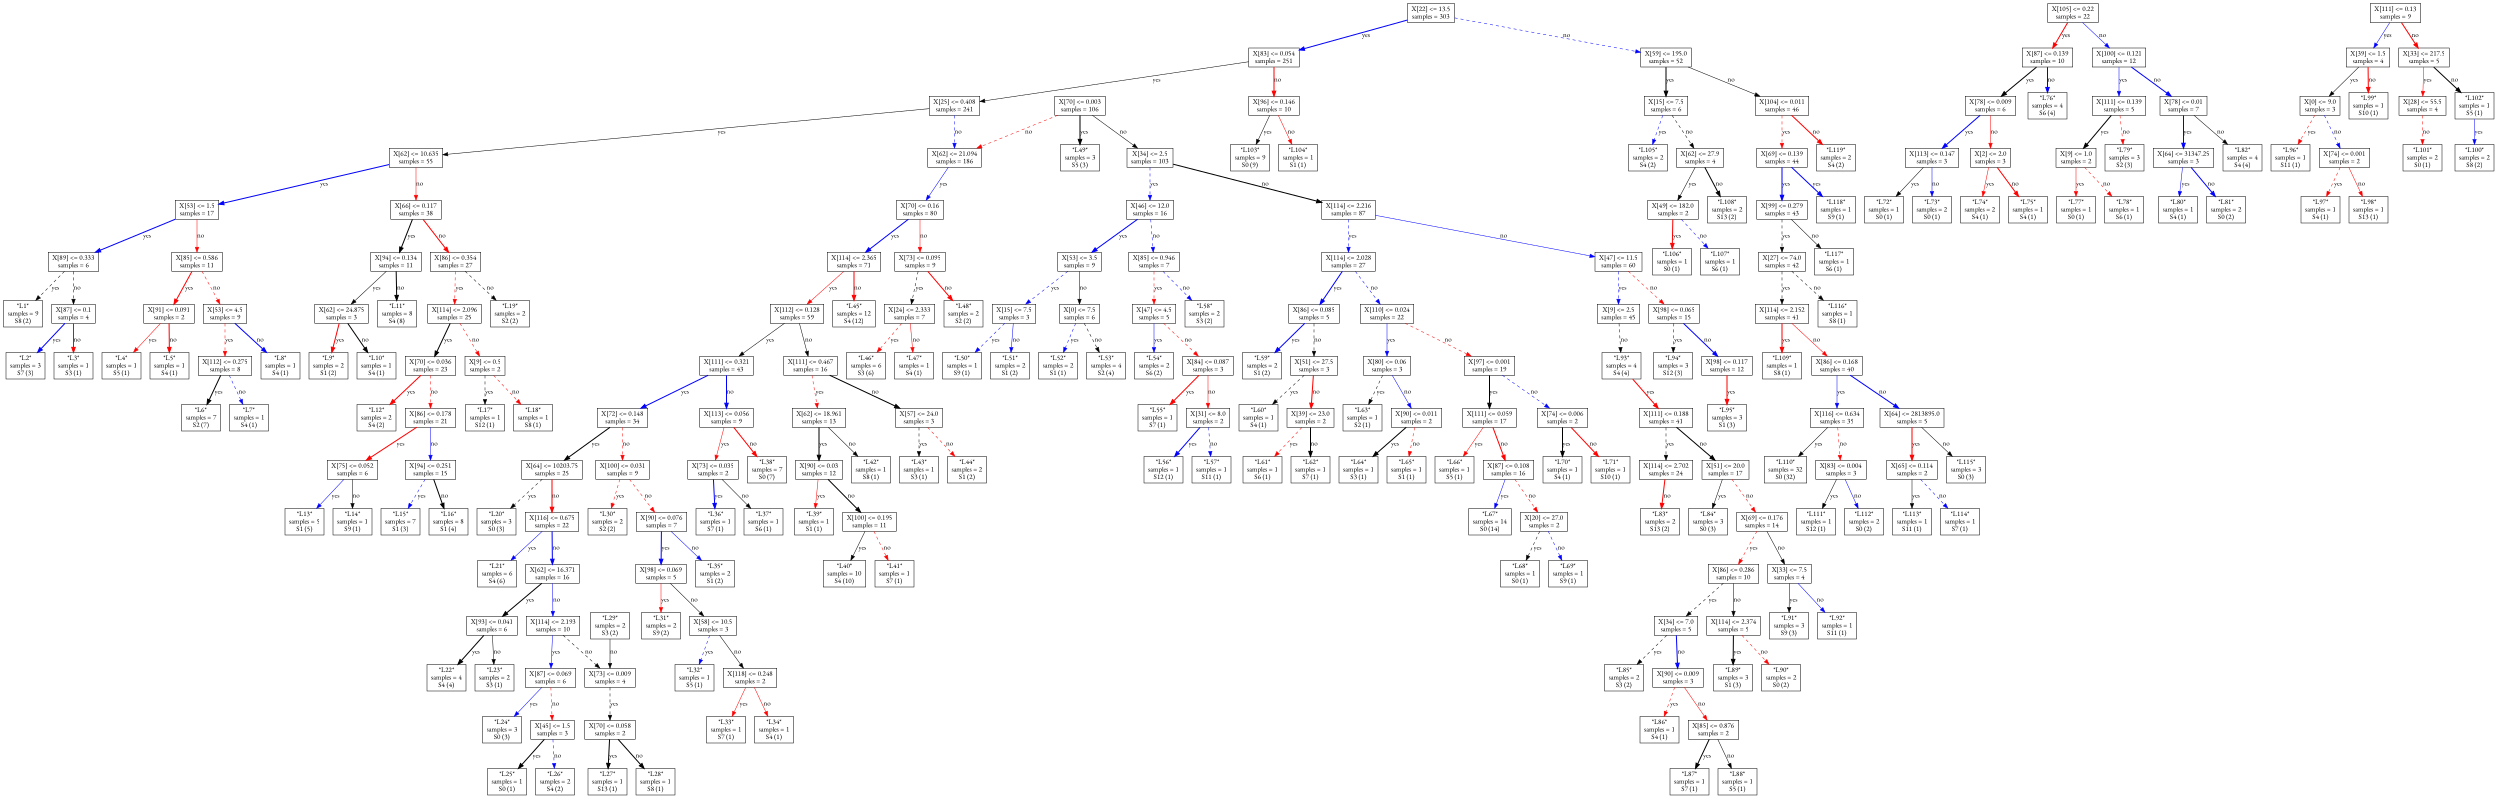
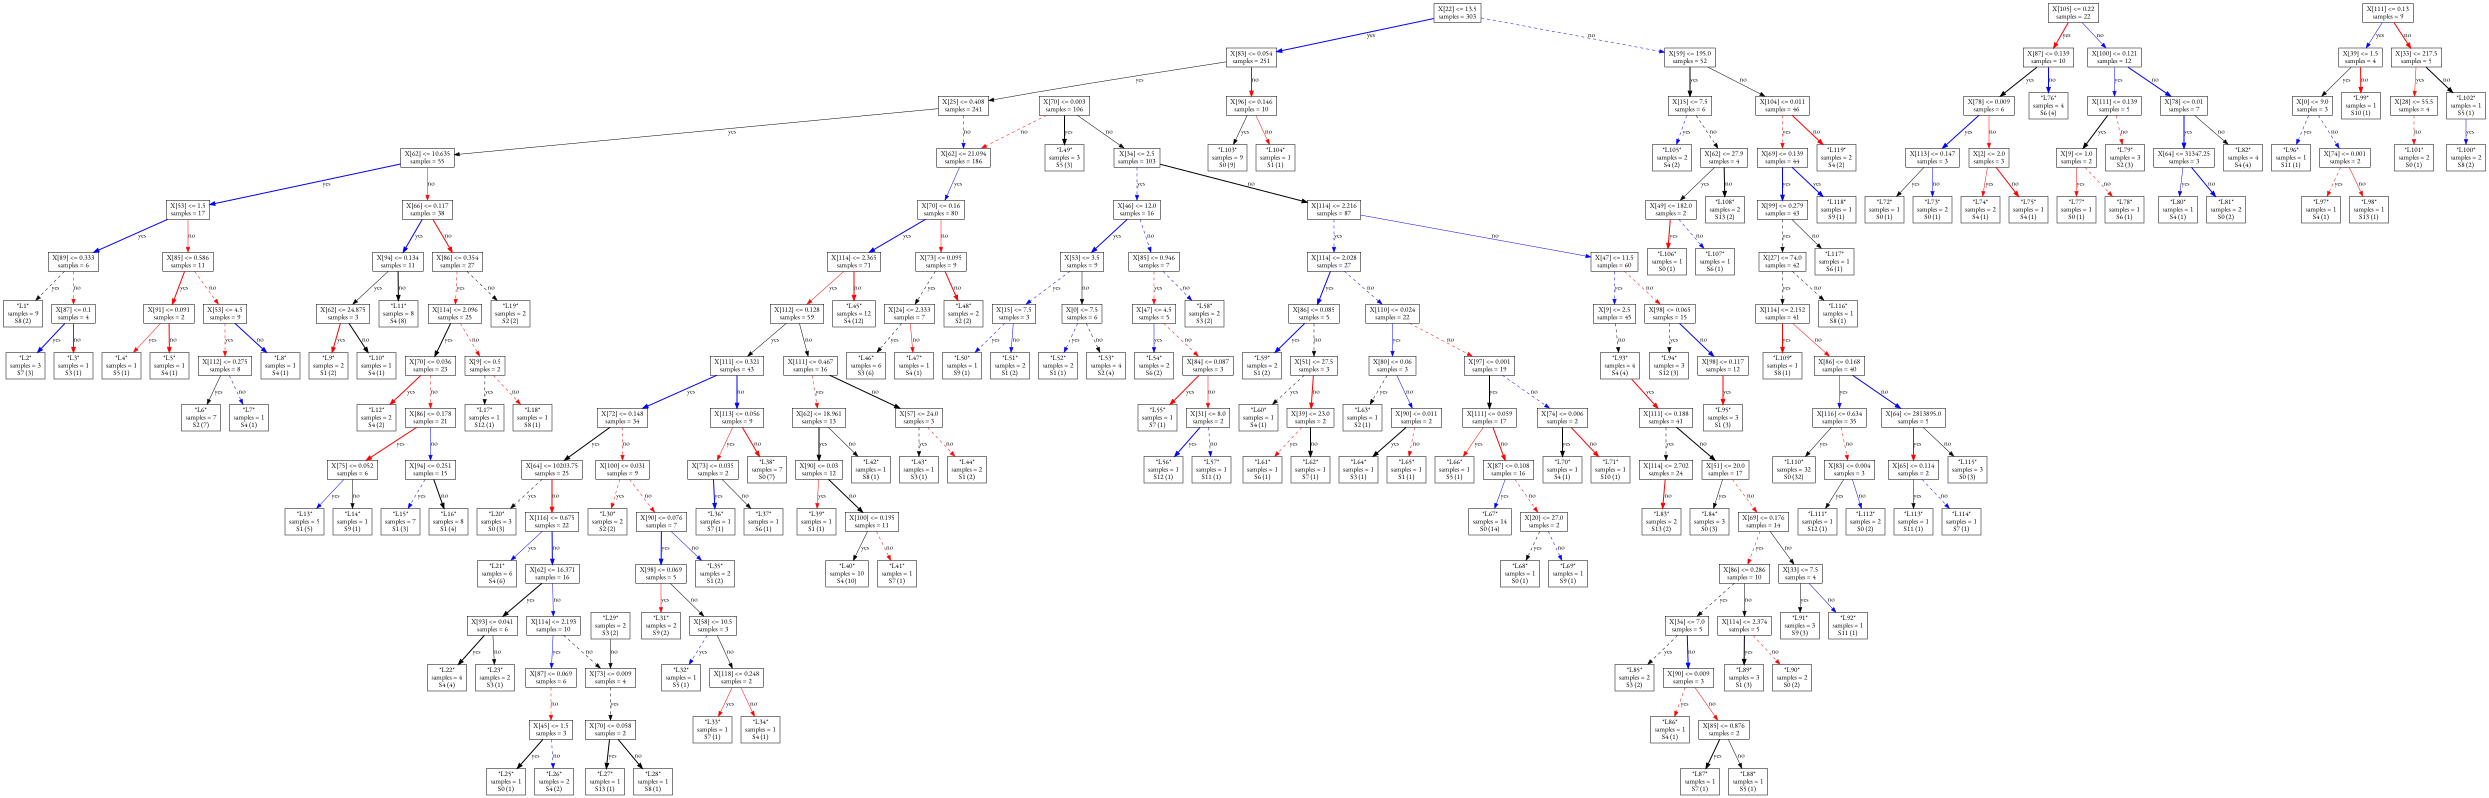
edge "X[0] <= 9.0 samples = 3" -> "*L96* samples = 1 S11 (1)": color red -> blue
edge "X[66] <= 0.117 samples = 38" -> "X[94] <= 0.134 samples = 11": color black -> blue
edge "X[89] <= 0.333 samples = 6" -> "X[87] <= 0.1 samples = 4": color black -> red
edge "X[24] <= 2.333 samples = 7" -> "*L46* samples = 6 S3 (6)": color red -> black
edge "X[112] <= 0.275 samples = 8" -> "*L6* samples = 7 S2 (7)": style bold -> solid
node "*L24* samples = 3 S0 (3)": removed
